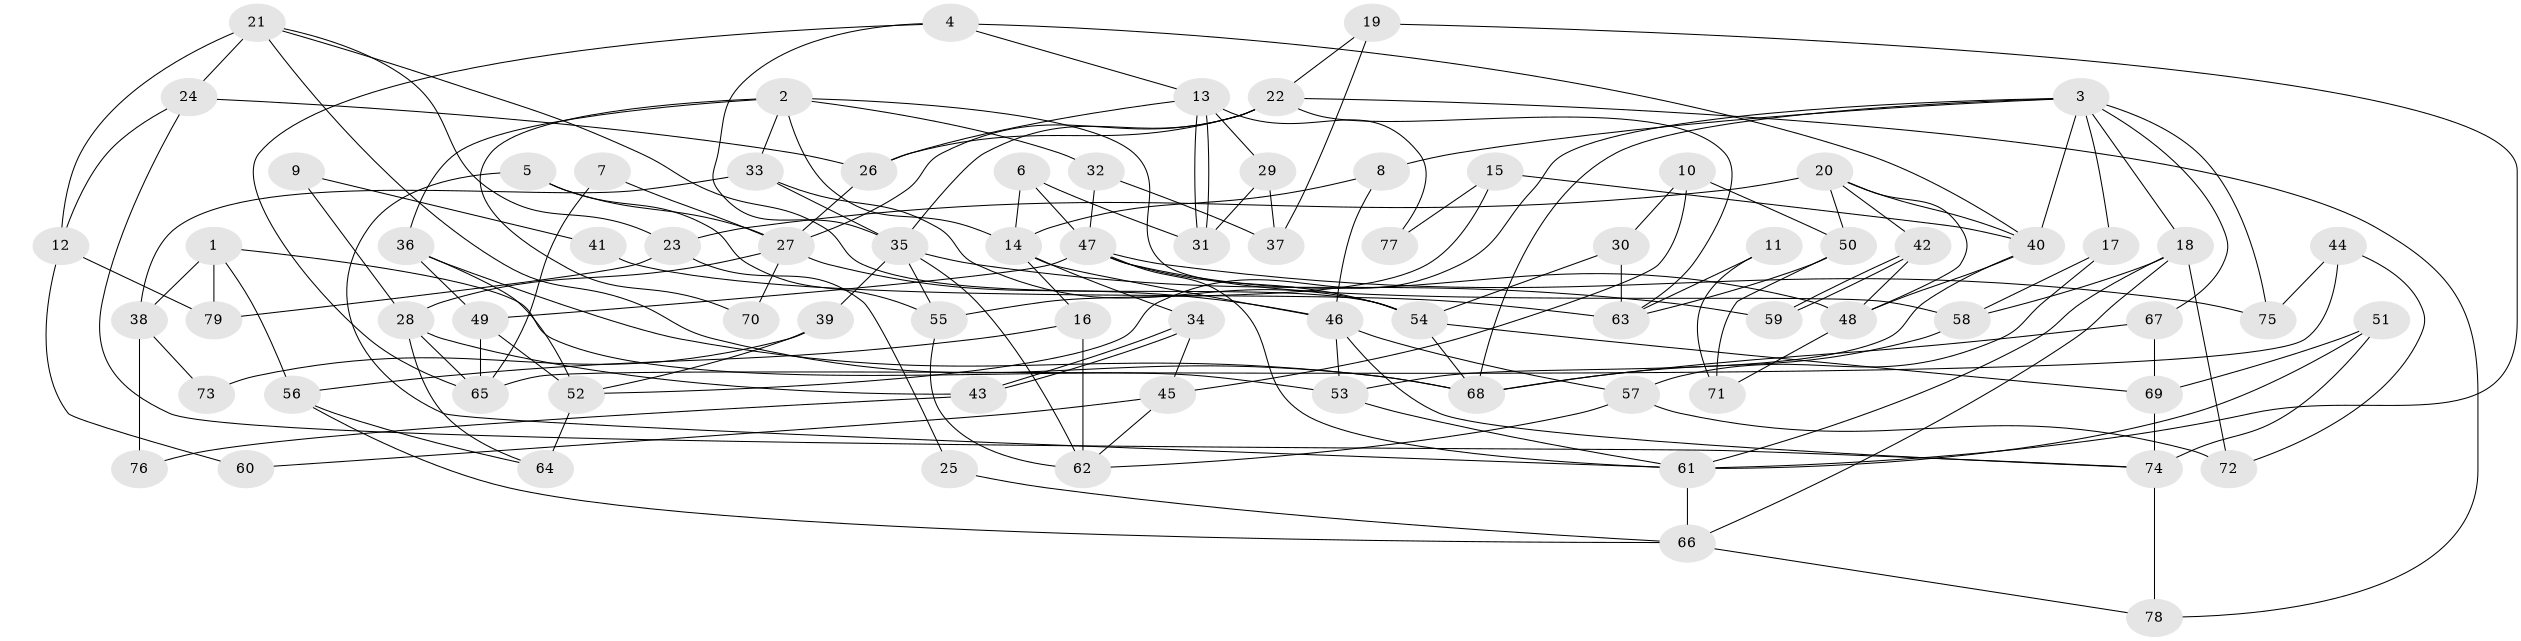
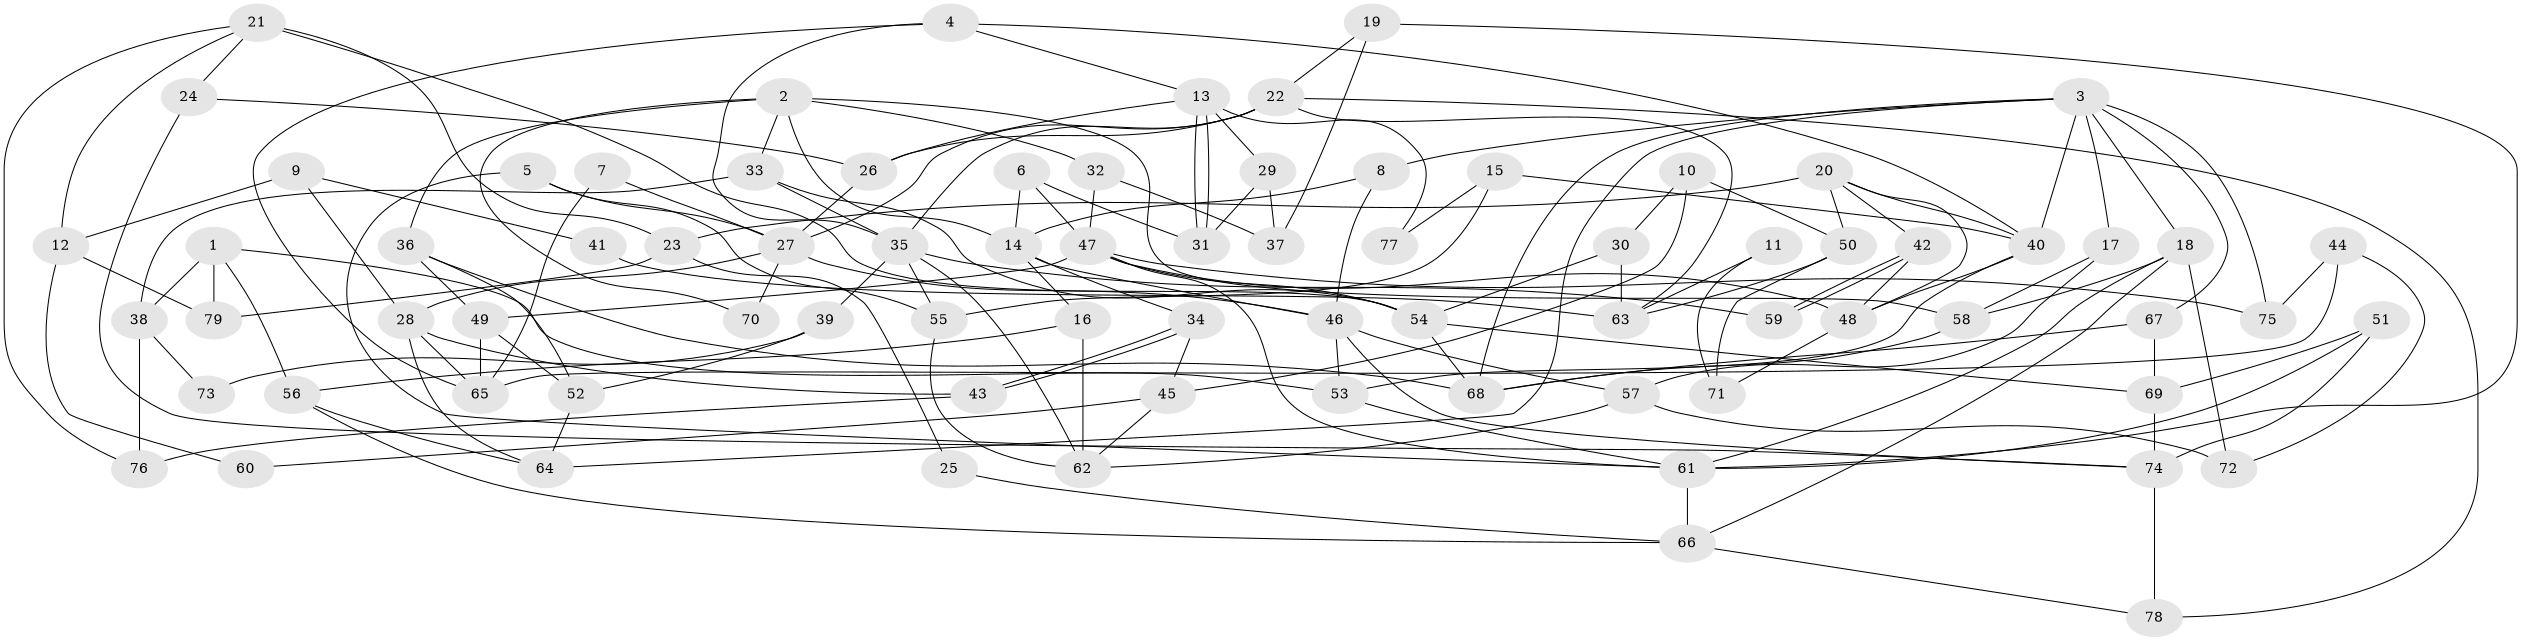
edge "24" -- "12": now "9" -- "12"
edge "3" -- "52": now "3" -- "64"
edge "21" -- "68": now "21" -- "76"
